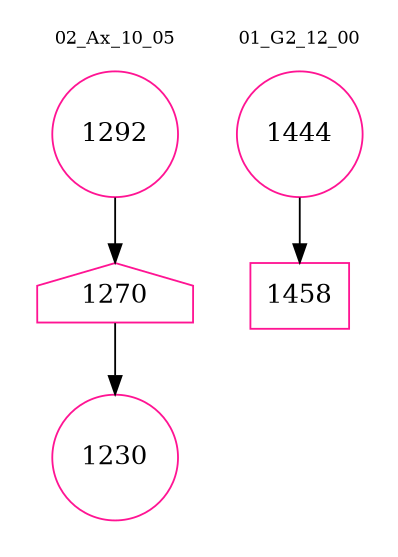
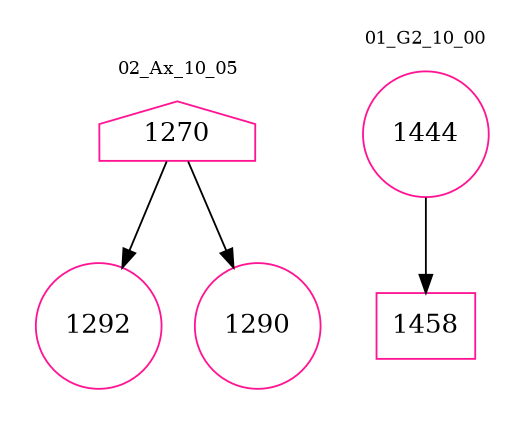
cluster "01_G2_12_00": label "01_G2_12_00" -> "01_G2_10_00"
edge "1292" -> "1270": reversed
node "1230": label "1230" -> "1290"
